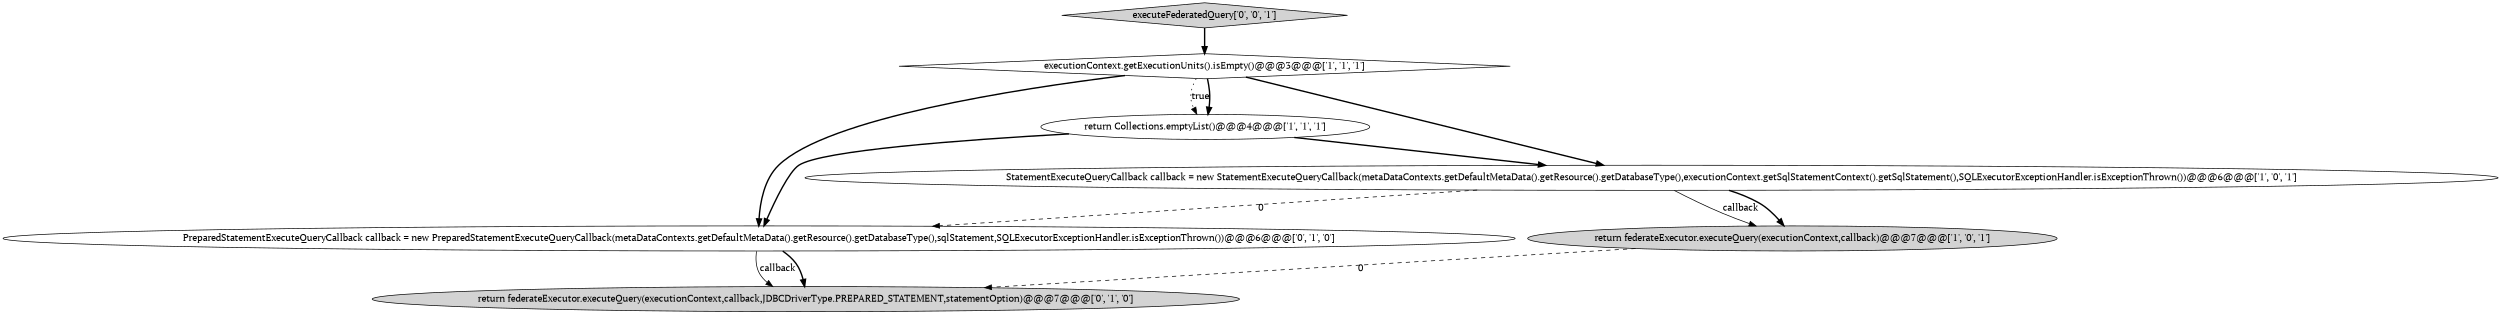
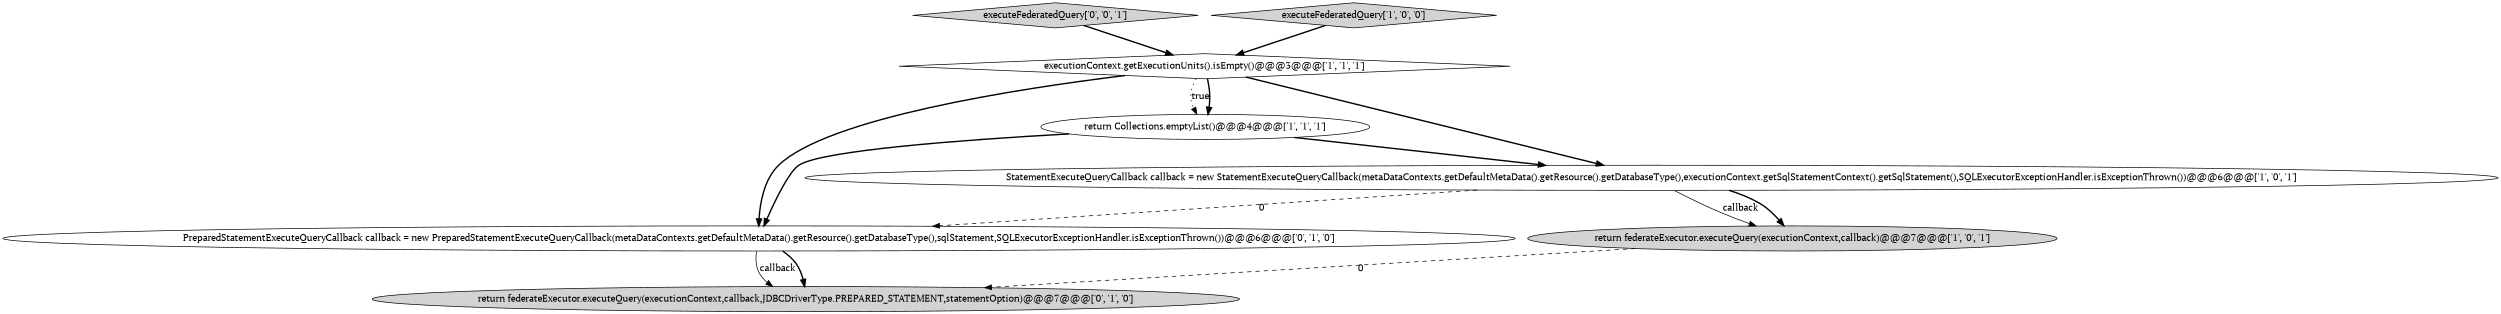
node "executeFederatedQuery['1', '0', '0']": added
